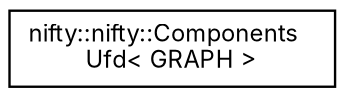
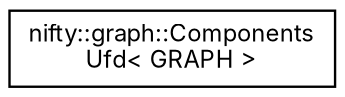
node "nifty::nifty::Components Ufd< GRAPH >": label "nifty::nifty::Components Ufd< GRAPH >" -> "nifty::graph::Components Ufd< GRAPH >"
